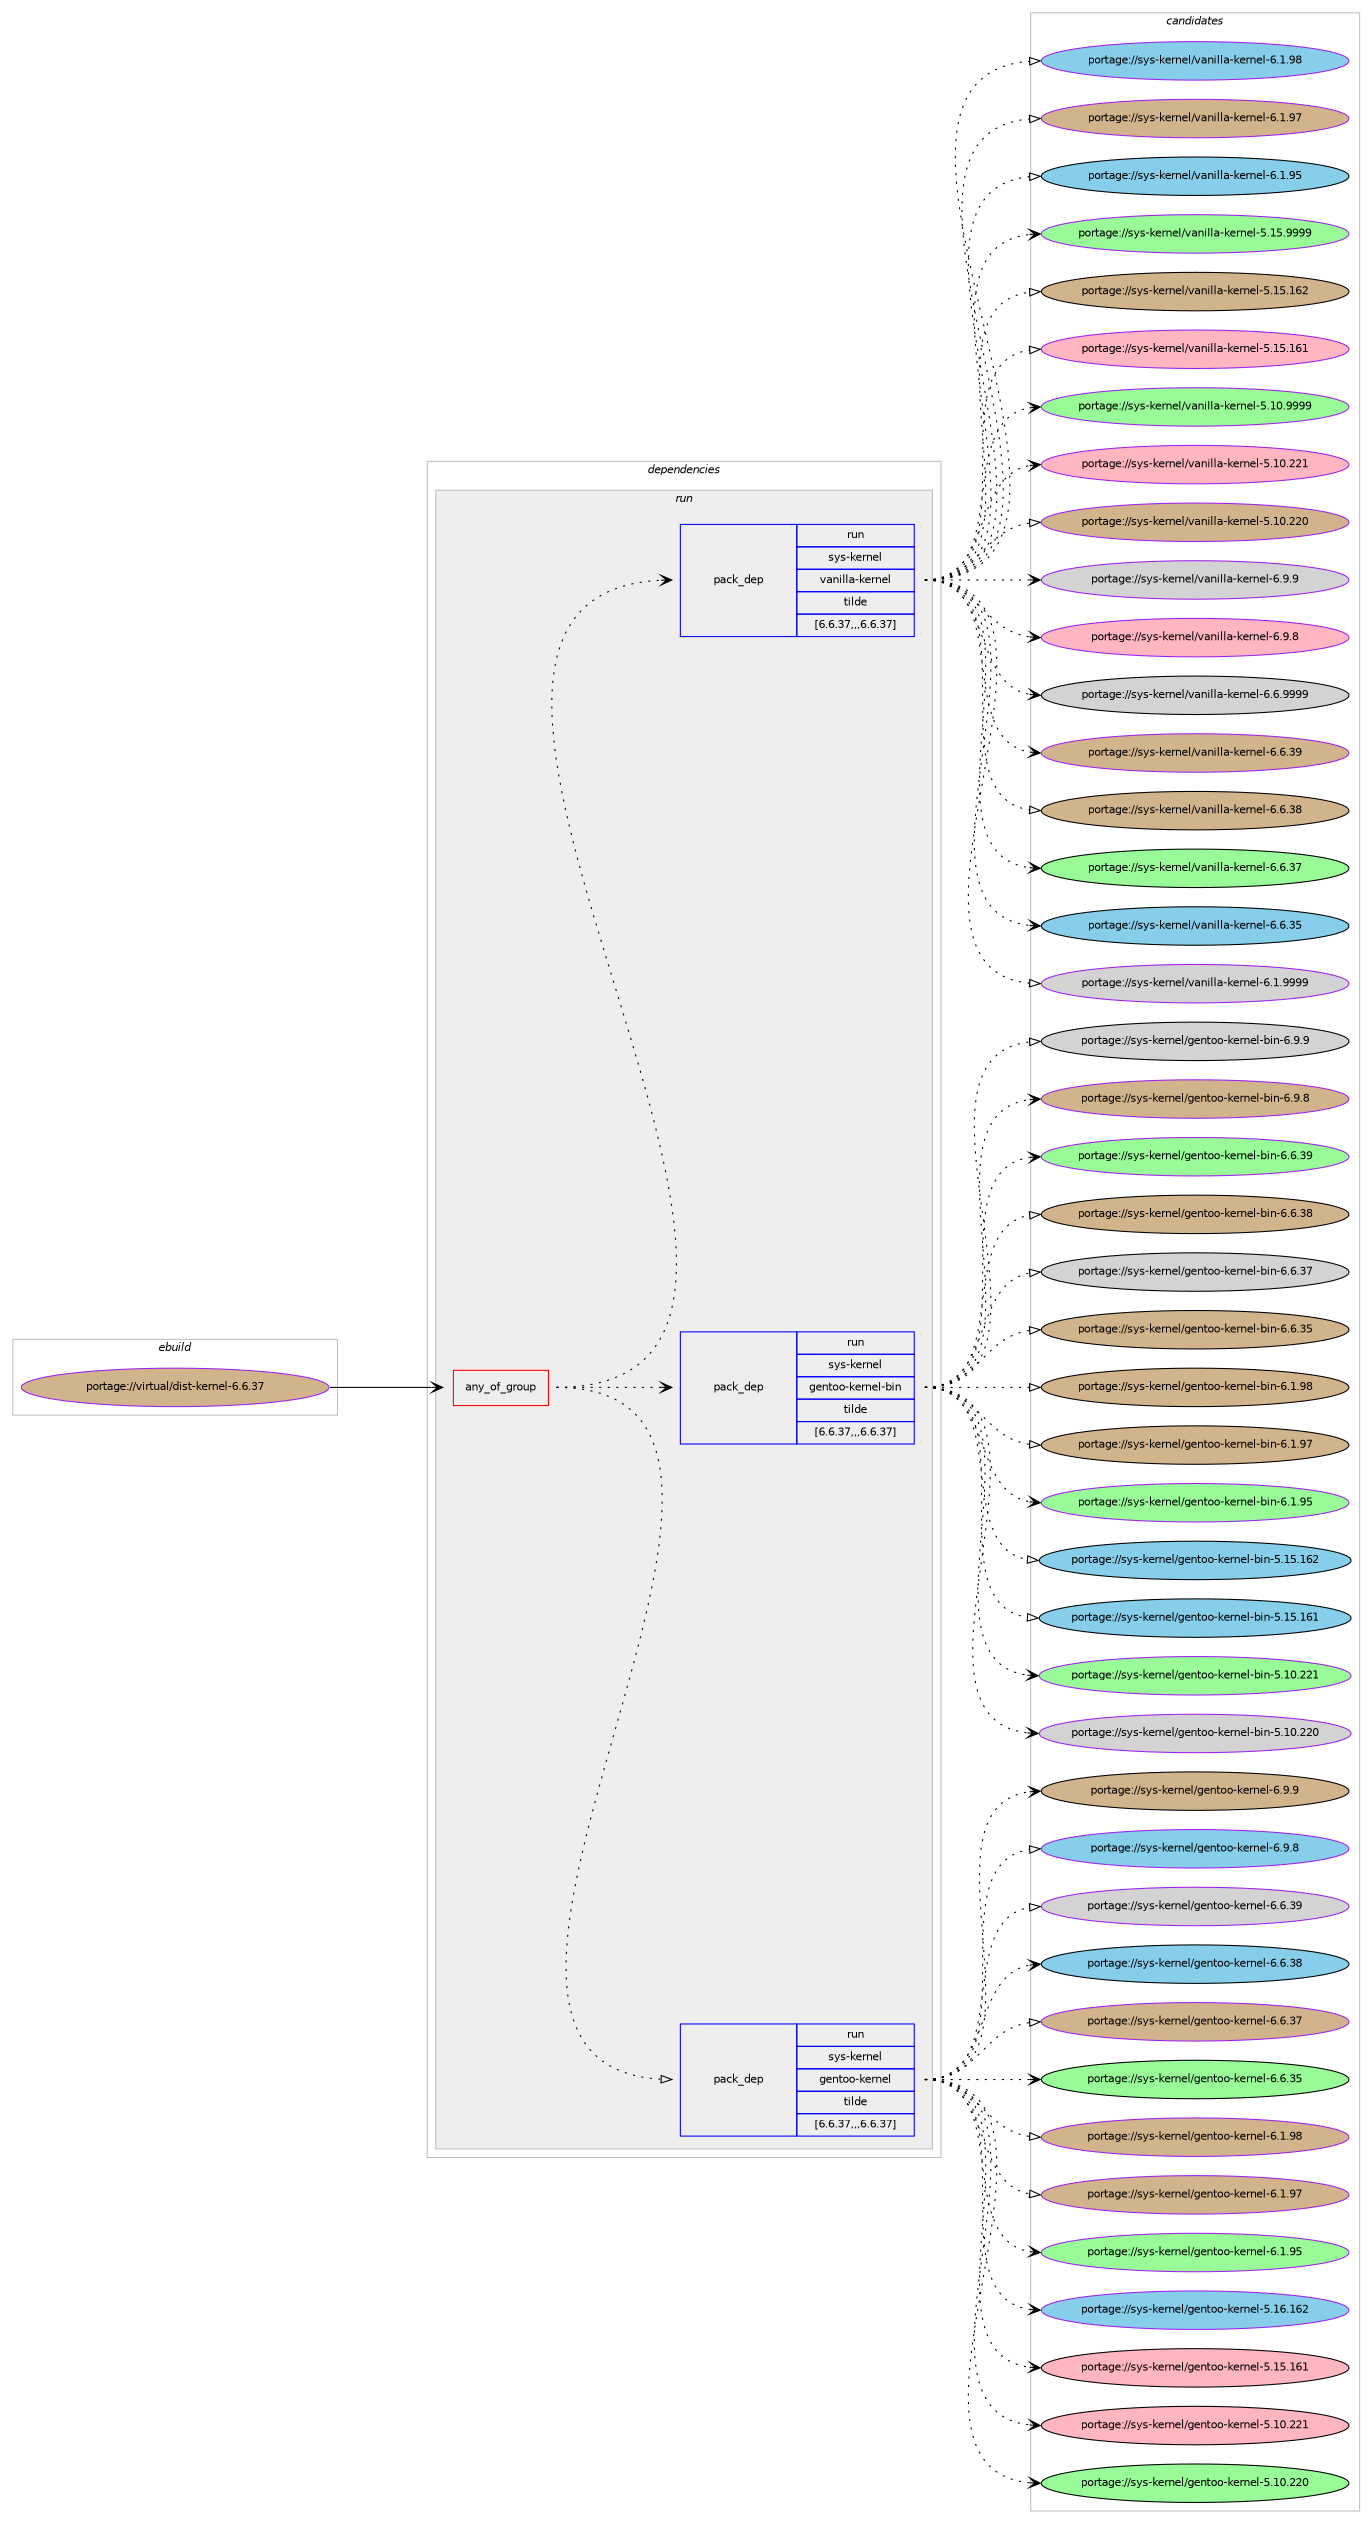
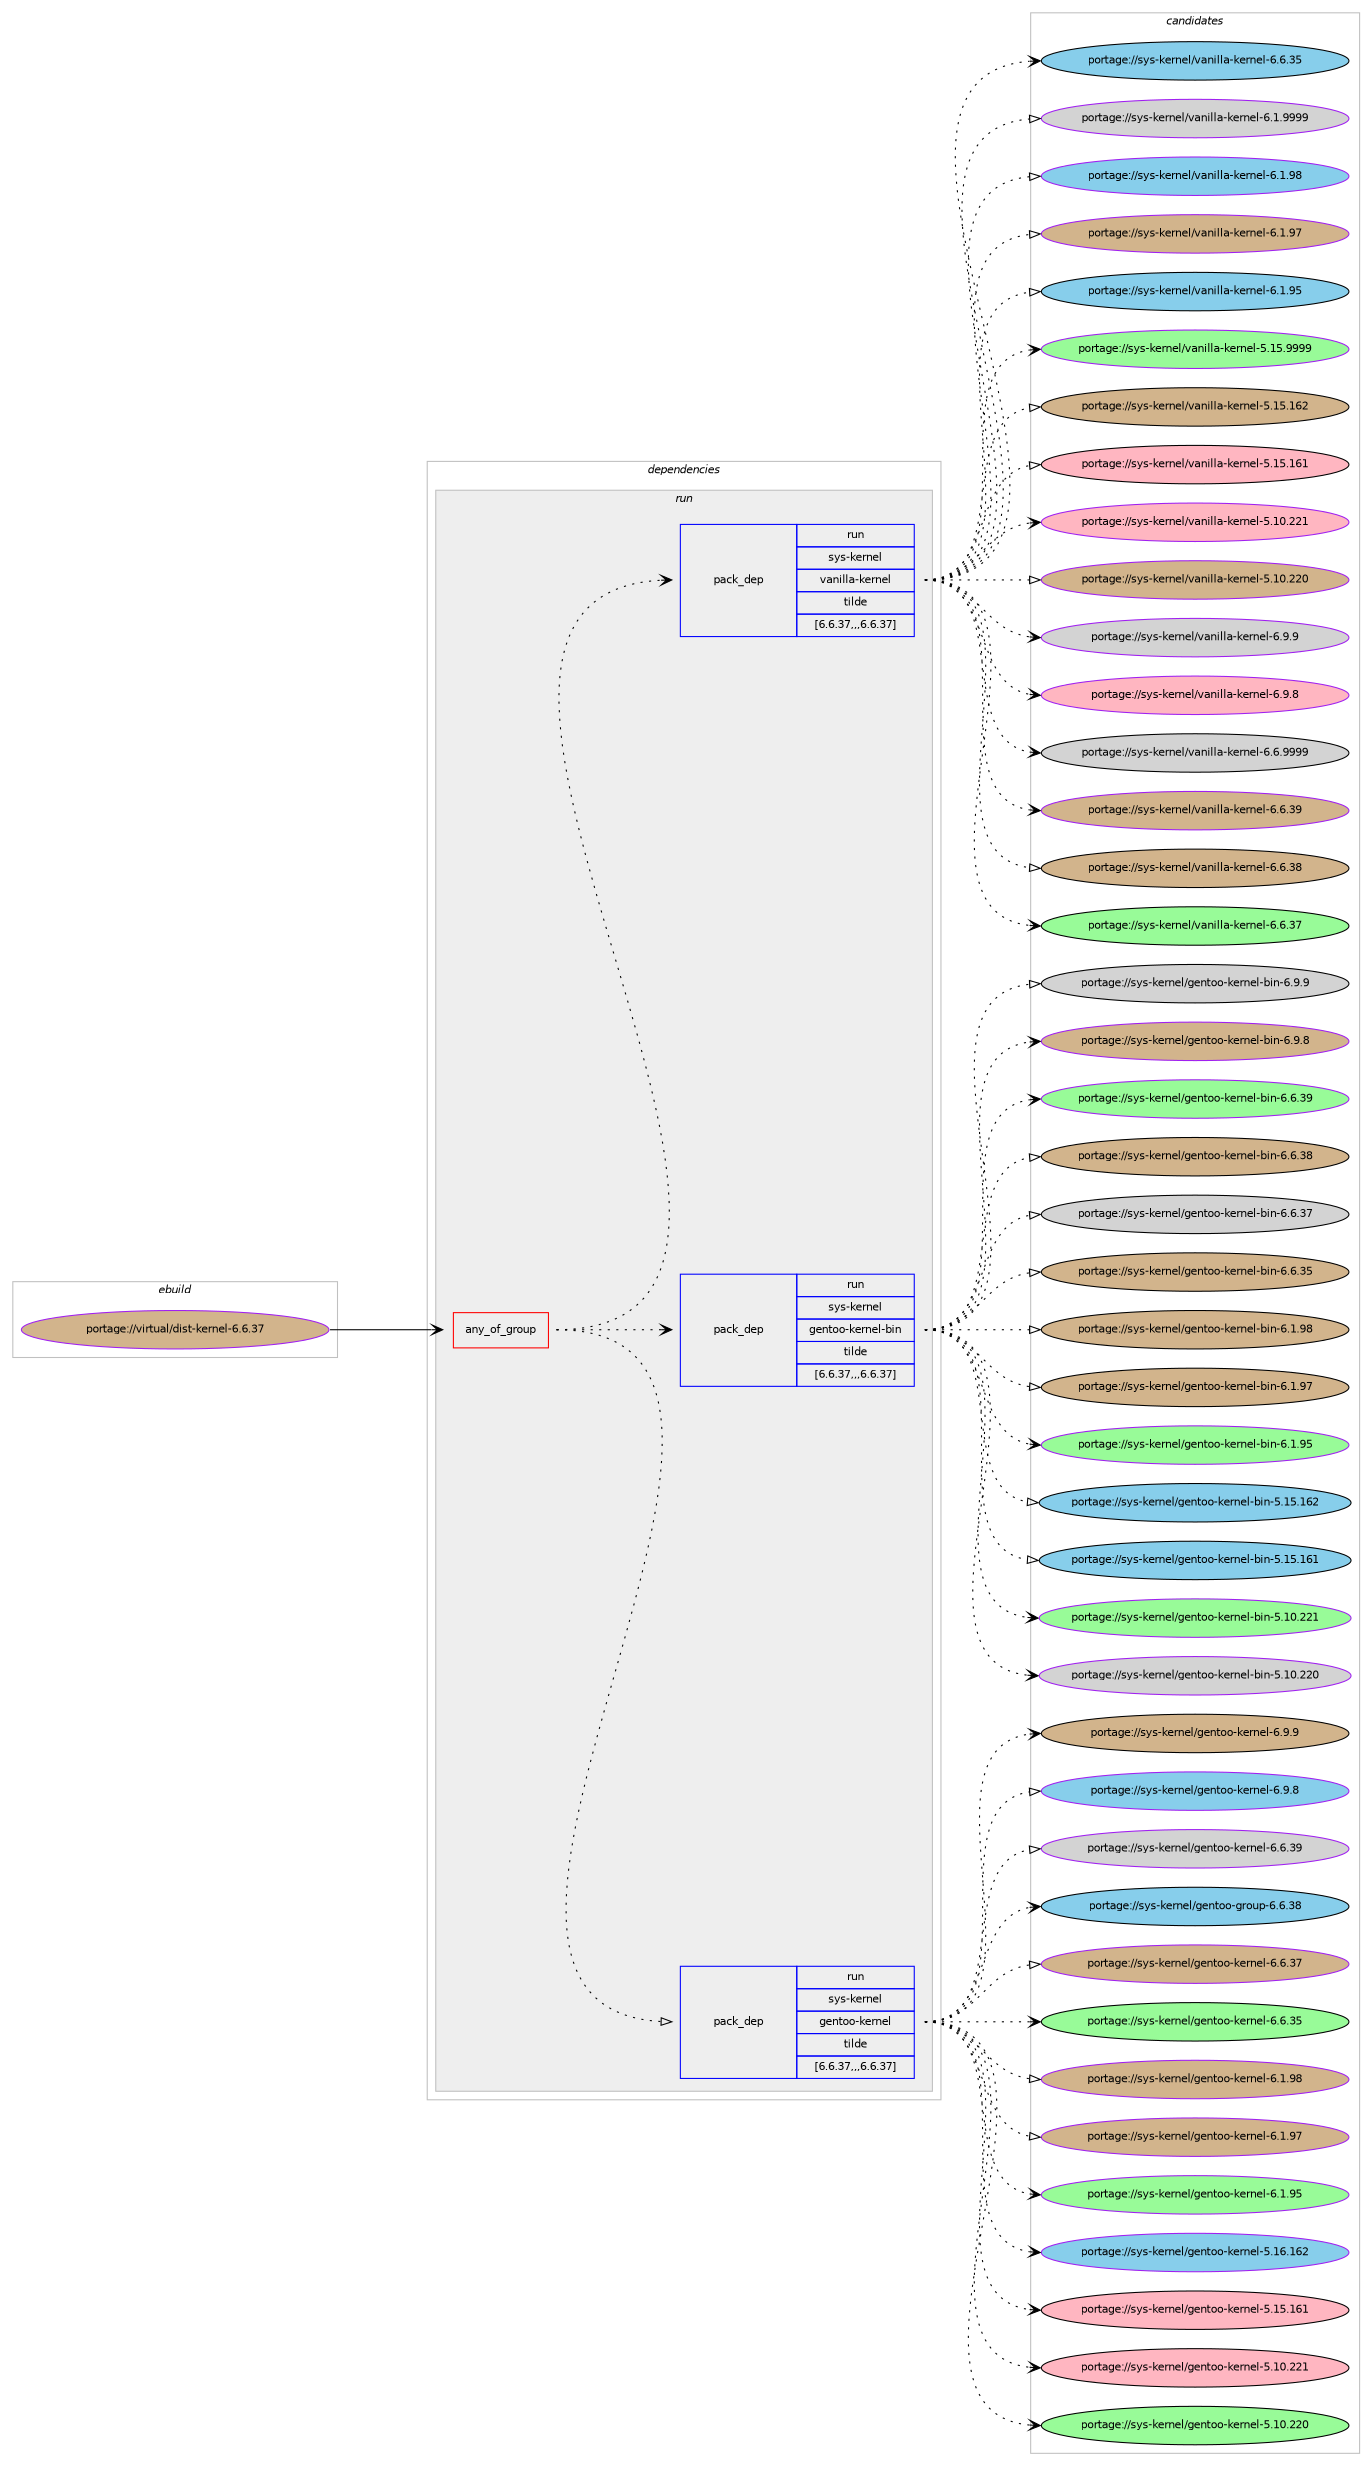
node "portage://sys-kernel/vanilla-kernel-5.15.161": color purple -> black
node "portage://sys-kernel/vanilla-kernel-5.10.9999": removed
node "portage://sys-kernel/gentoo-kernel-6.6.38": label "portage://sys-kernel/gentoo-kernel-6.6.38" -> "portage://sys-kernel/gentoo-group-6.6.38"
